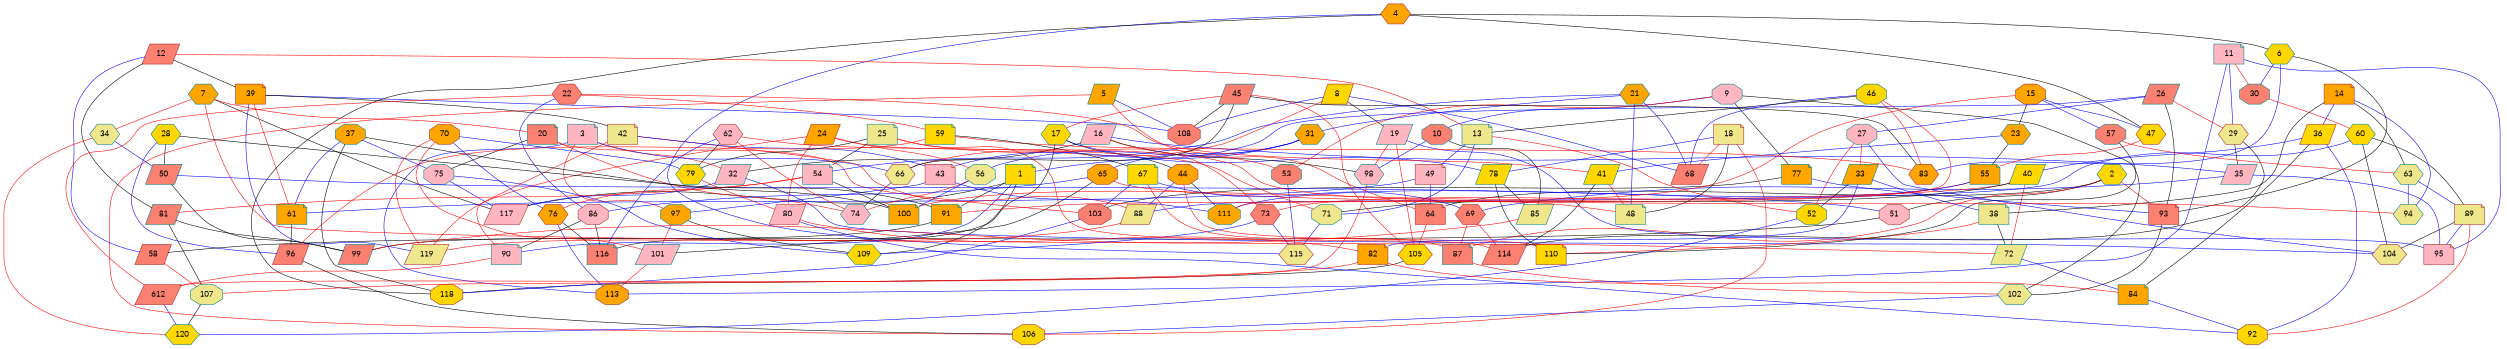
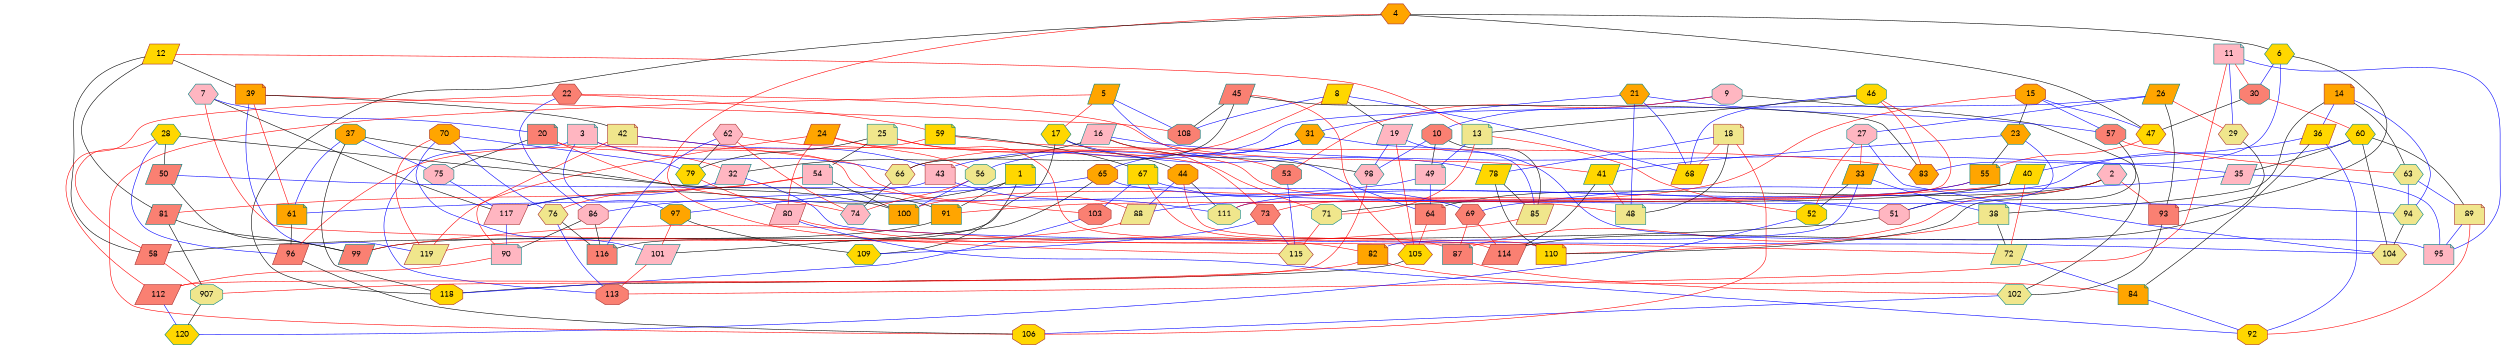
node "12": fillcolor salmon -> gold
node "7": fillcolor orange -> lightpink
node "26": fillcolor salmon -> orange
edge "45" -- "17": now "5" -- "17"
edge "39" -- "108": color blue -> red
edge "30" -- "47": added
edge "7" -- "20": color red -> blue
edge "4" -- "115": color blue -> red
node "34": removed
node "108": color brown -> teal
edge "21" -- "54": now "21" -- "57"
edge "19" -- "98": color red -> blue
edge "12" -- "58": color blue -> black
edge "10" -- "49": added
edge "29" -- "35": now "60" -- "35"
edge "31" -- "1": now "31" -- "85"
edge "5" -- "64": color red -> blue
node "49": color brown -> teal
node "68": fillcolor salmon -> gold
node "77": removed
node "2": fillcolor gold -> lightpink
edge "23" -- "51": added
edge "28" -- "58": added
edge "3" -- "97": color red -> blue
edge "13" -- "71": color blue -> red
edge "65" -- "94": color red -> blue
node "76": fillcolor orange -> khaki
node "111": fillcolor orange -> khaki
node "85": color teal -> brown
edge "75" -- "109": removed
edge "70" -- "101": color red -> blue
edge "71" -- "115": color blue -> red
edge "89" -- "104": now "94" -- "104"
edge "1" -- "90": now "117" -- "90"
node "95": color brown -> teal
edge "11" -- "113": color blue -> red
node "612": label "612" -> "112"
node "107": label "107" -> "907"
node "113": fillcolor orange -> salmon
